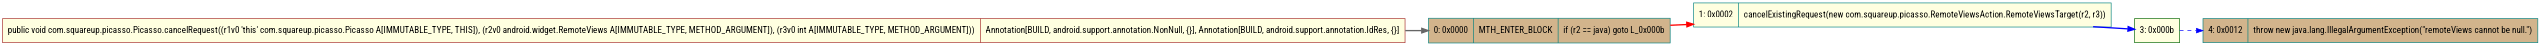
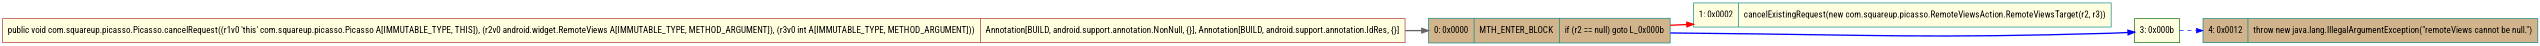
edge "1: 0x0002" -> "3: 0x000b": now "0: 0x0000" -> "3: 0x000b"
node "0: 0x0000": text "if (r2 == java) goto L_0x000b" -> "if (r2 == null) goto L_0x000b"
